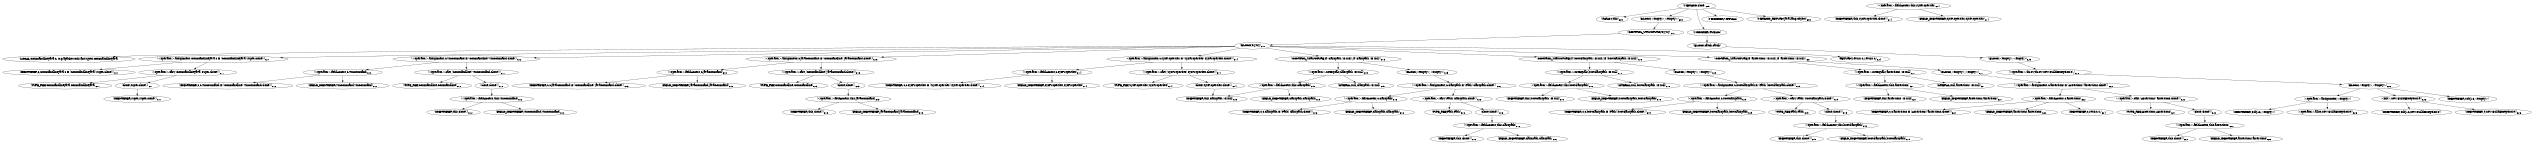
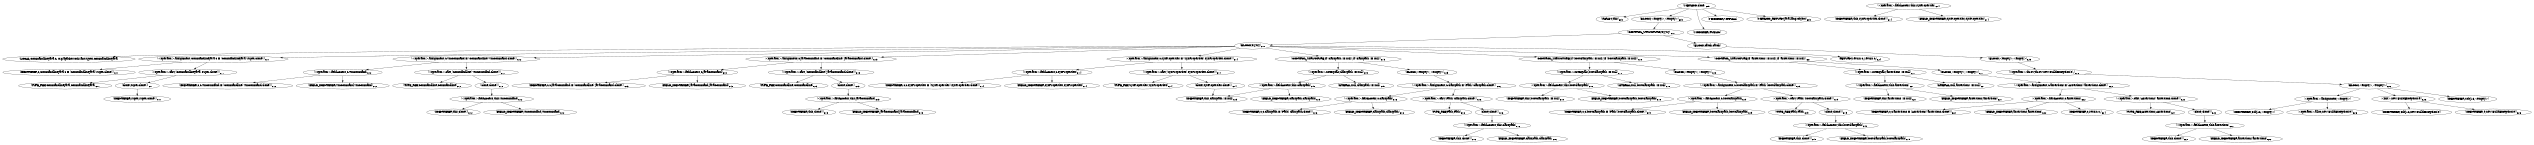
edge "(MODIFIER,PUBLIC)" -> "(BLOCK,catch,catch)": now "(CONTROL_STRUCTURE,try,try)" -> "(BLOCK,catch,catch)"
